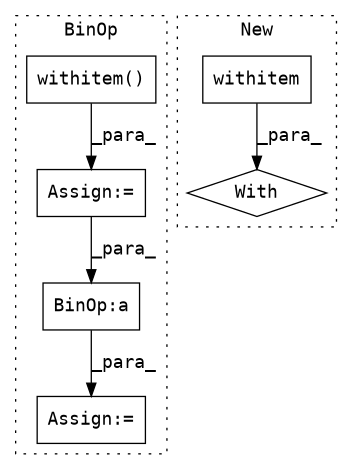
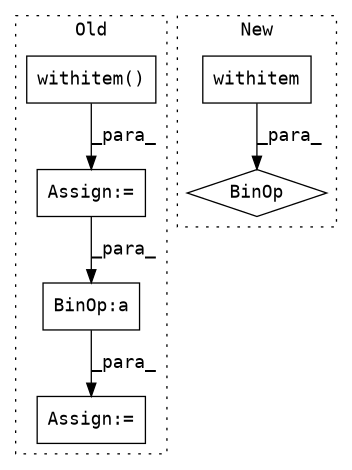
cluster "BinOp": label "BinOp" -> "Old"
node "With": label "With" -> "BinOp"
